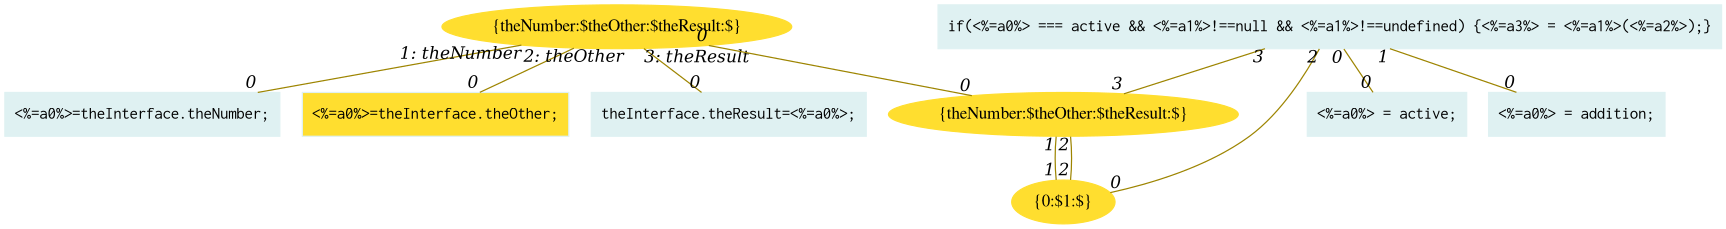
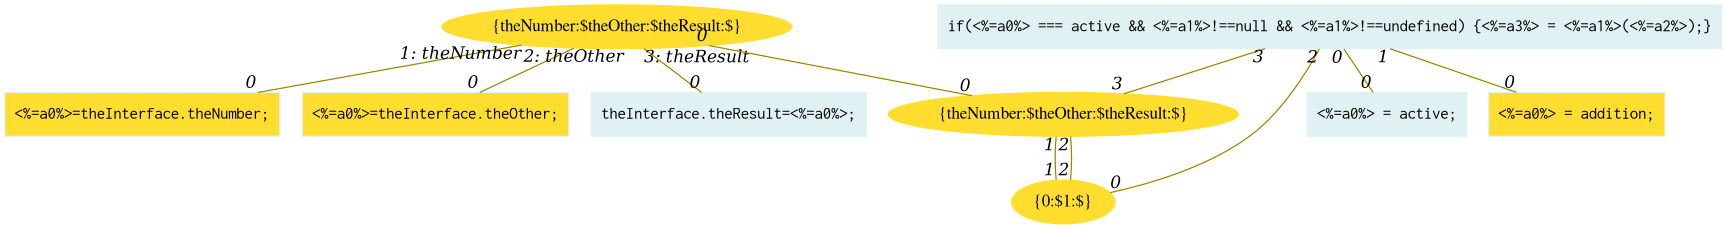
node "<%=a0%>=theInterface.theNumber;": fillcolor #dff1f2 -> #ffde2f
node "<%=a0%> = addition;": fillcolor #dff1f2 -> #ffde2f
